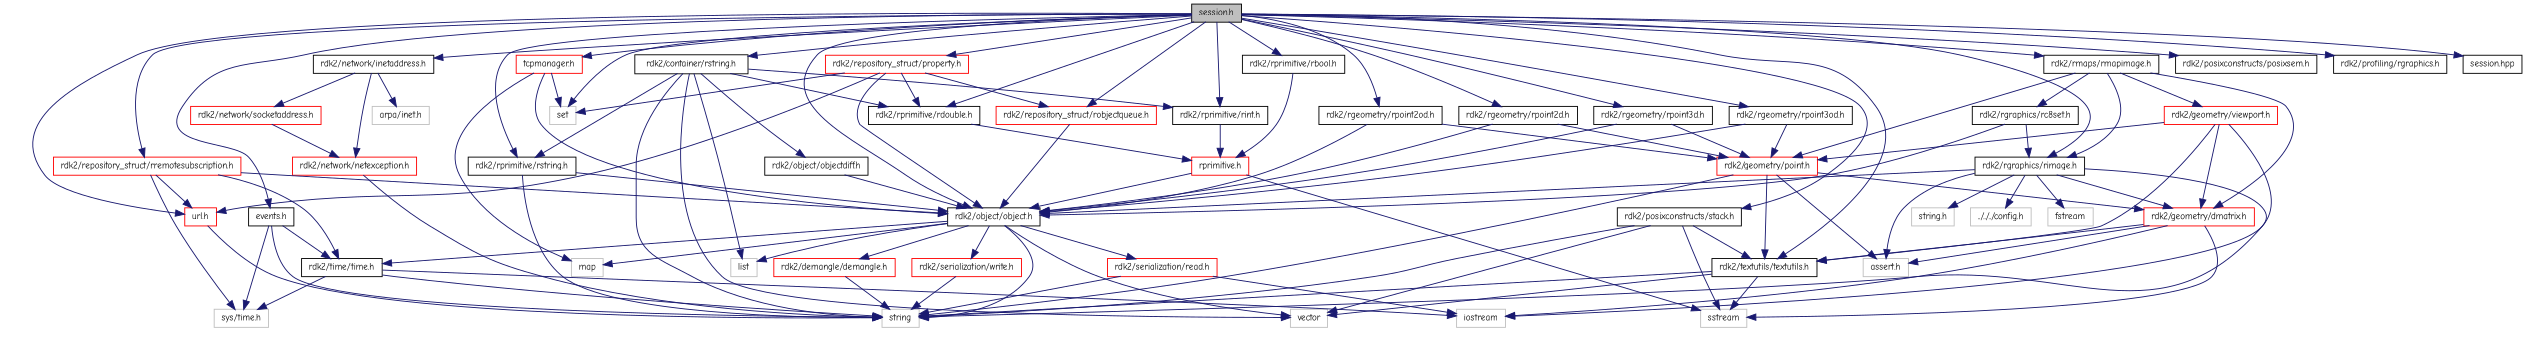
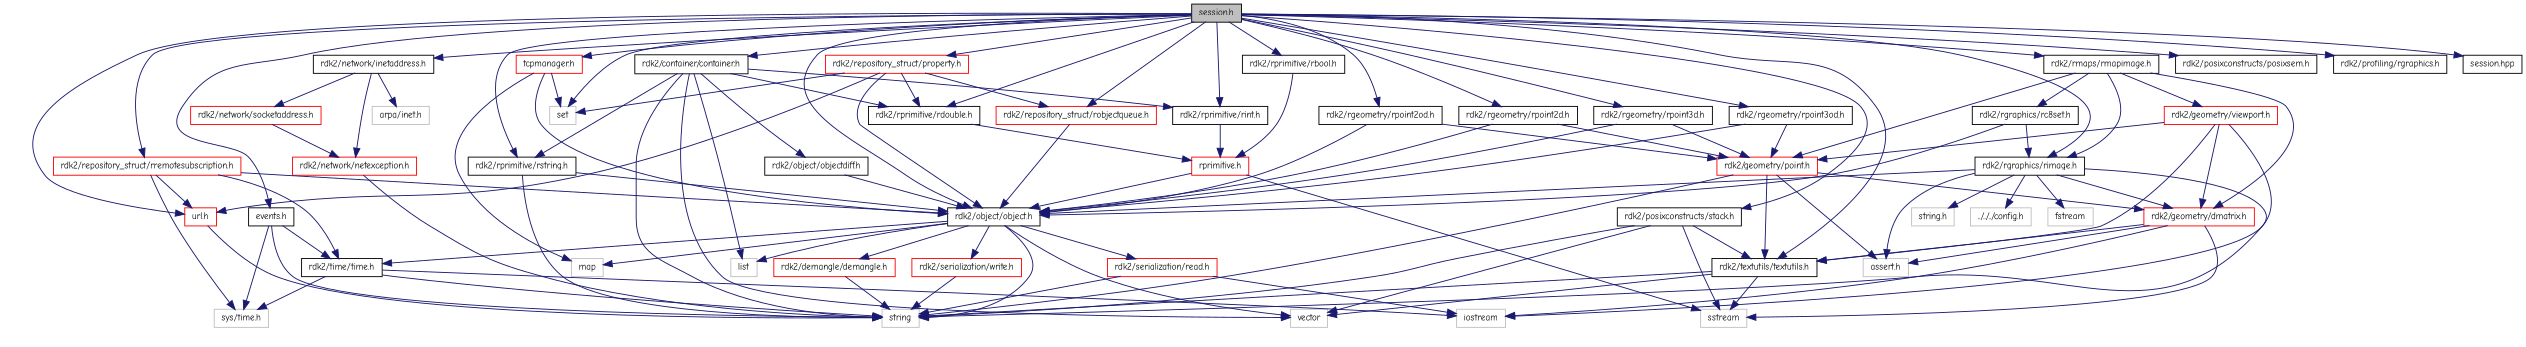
node "rdk2/container/rstring.h": label "rdk2/container/rstring.h" -> "rdk2/container/container.h"
